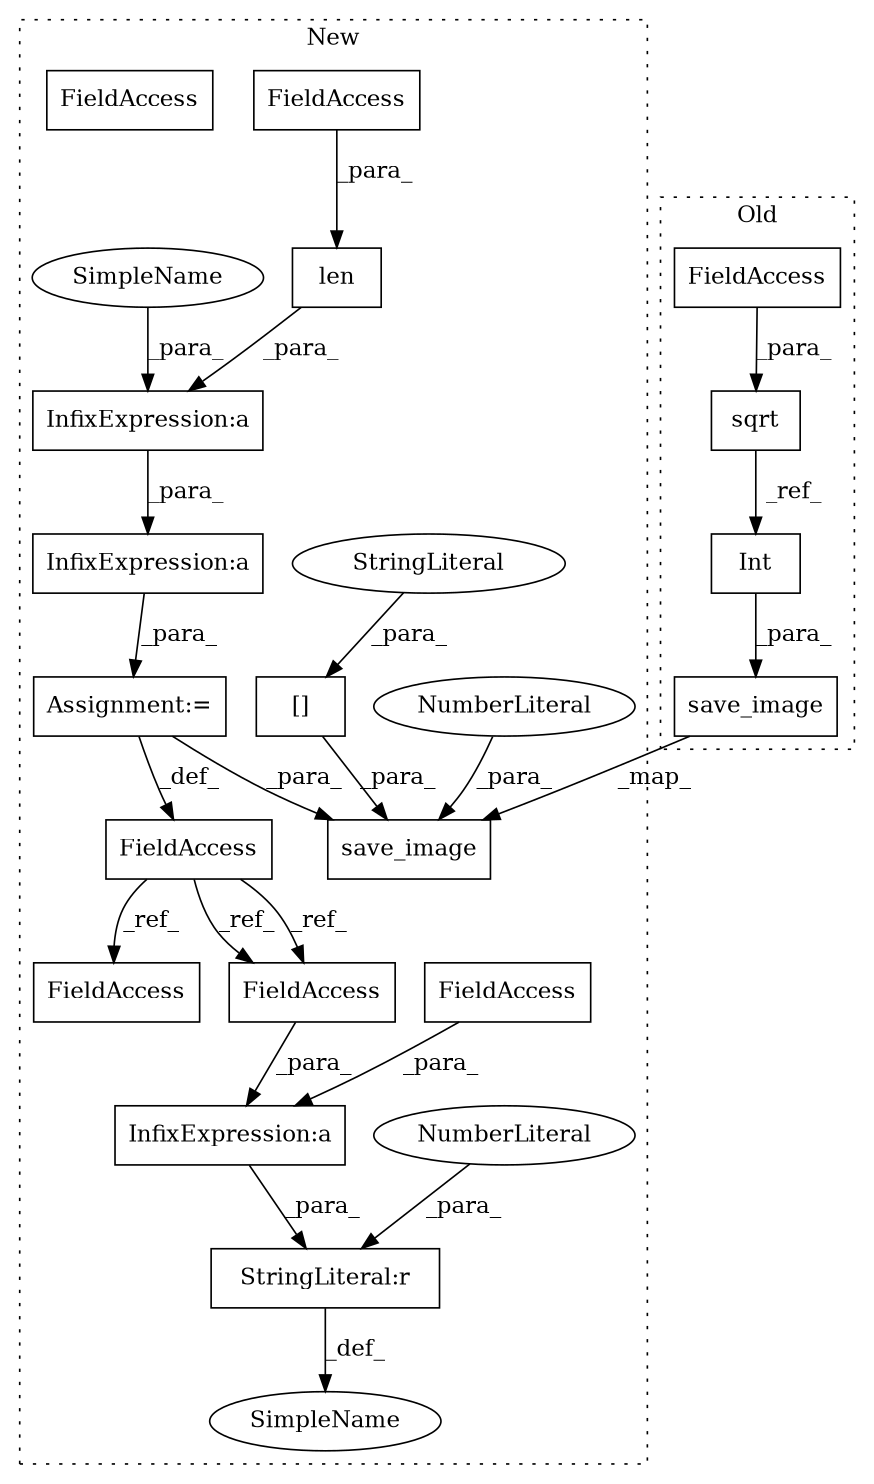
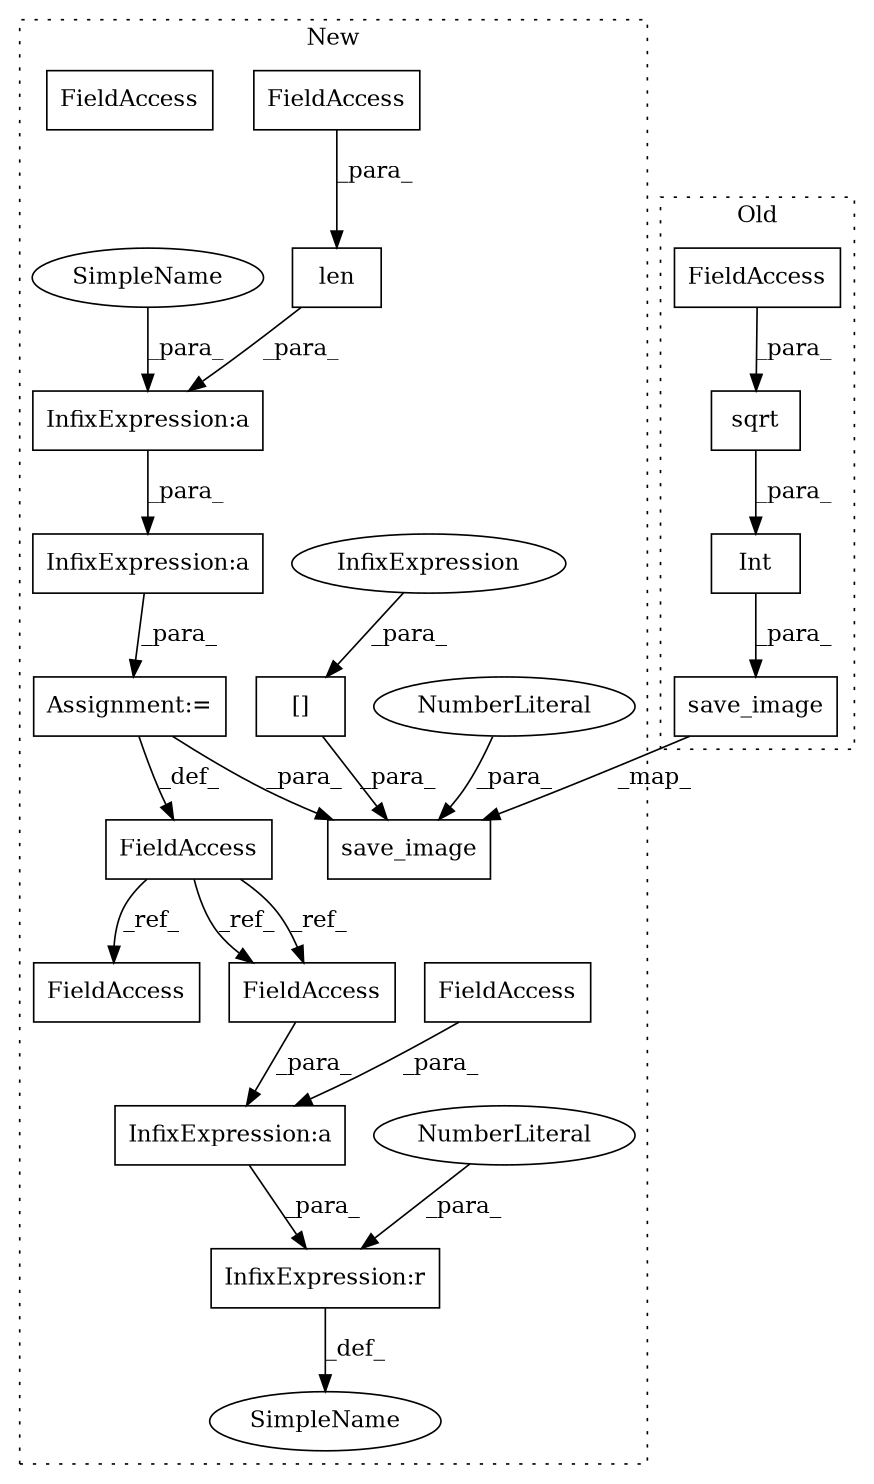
edge "sqrt" -> "Int": label "_ref_" -> "_para_"
node "StringLiteral": label "StringLiteral" -> "InfixExpression"
node "StringLiteral:r": label "StringLiteral:r" -> "InfixExpression:r"
